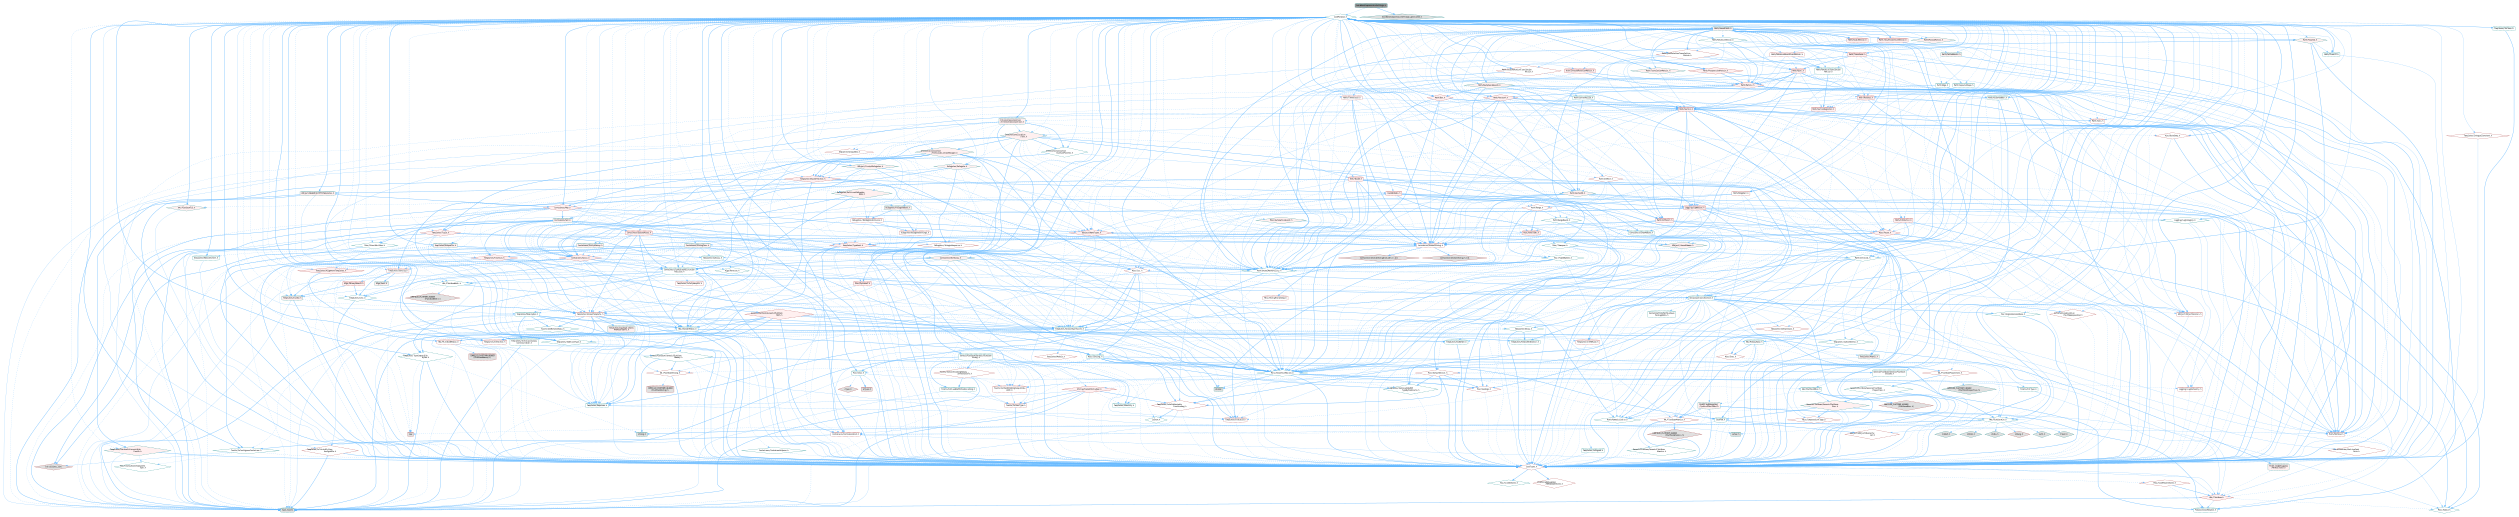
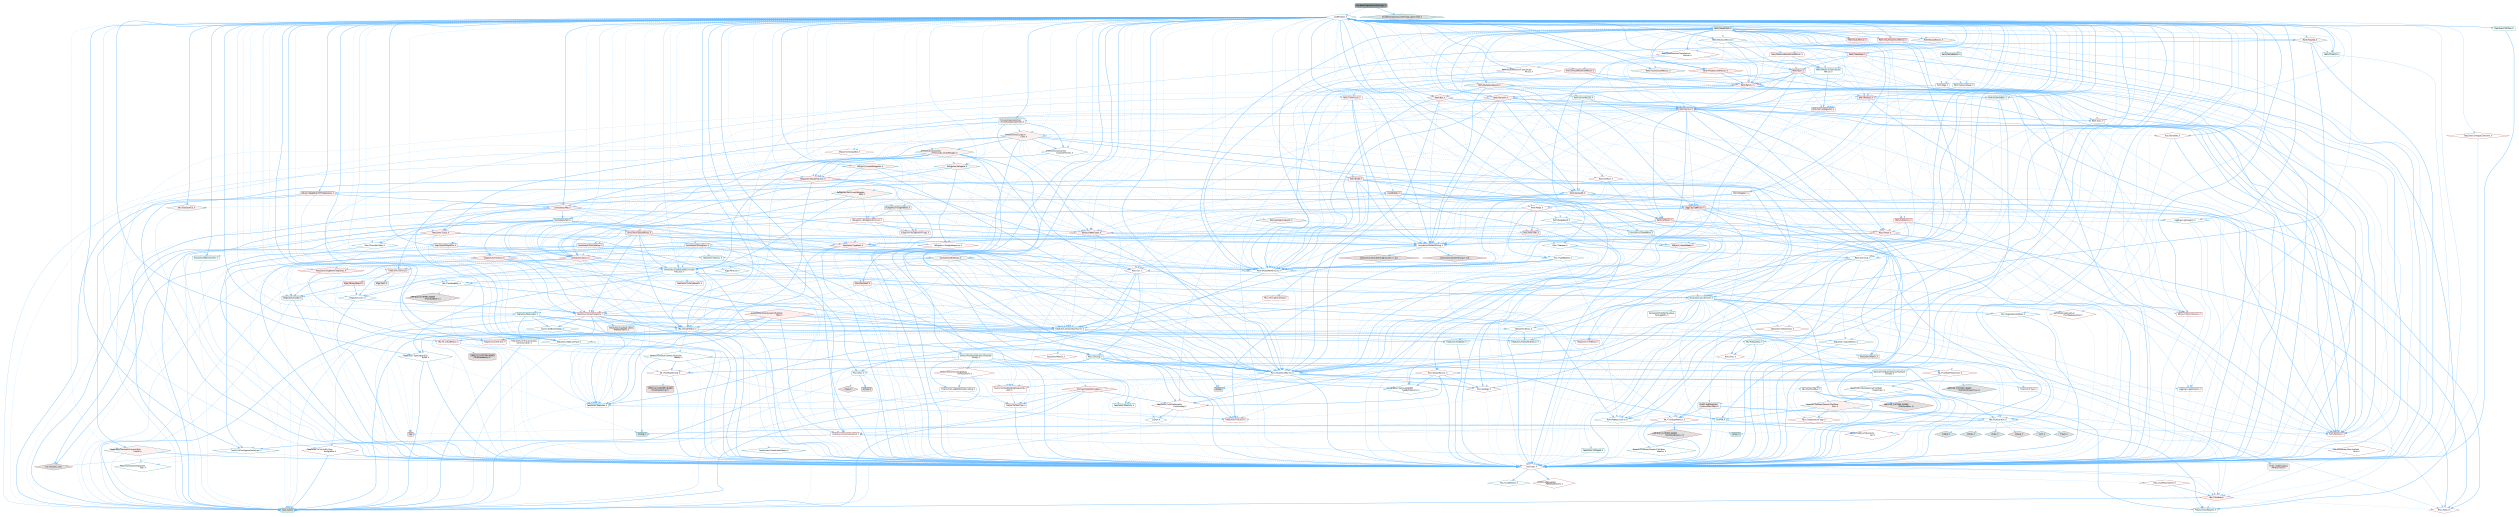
edge "Misc/CString.h" -> "HAL/PlatformString.h": style dashed -> bold
node "Misc/Build.h": color teal -> brown
